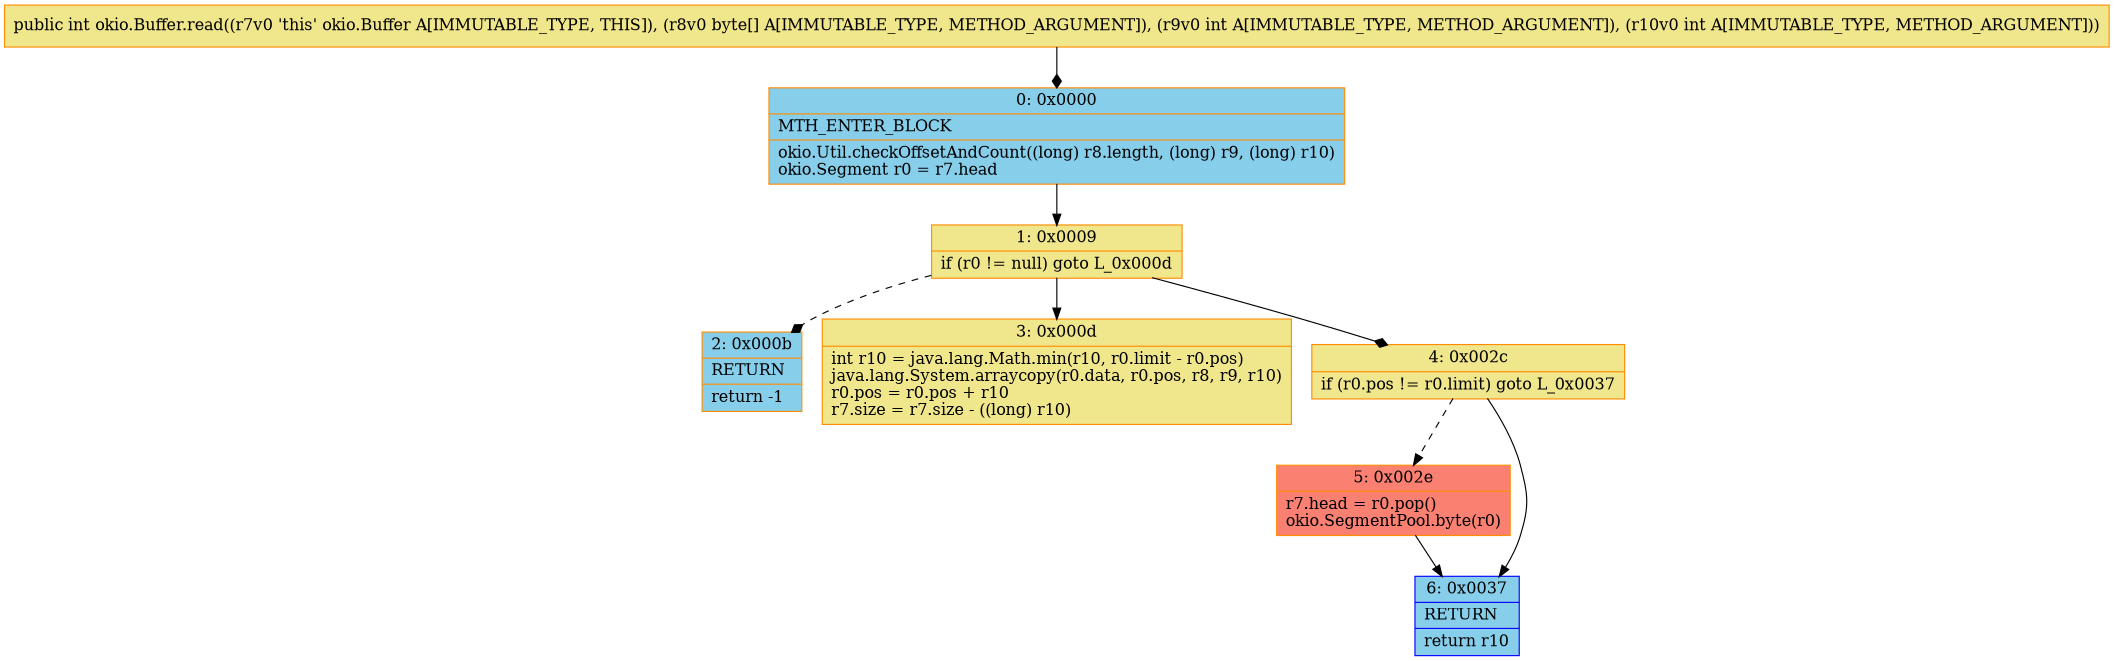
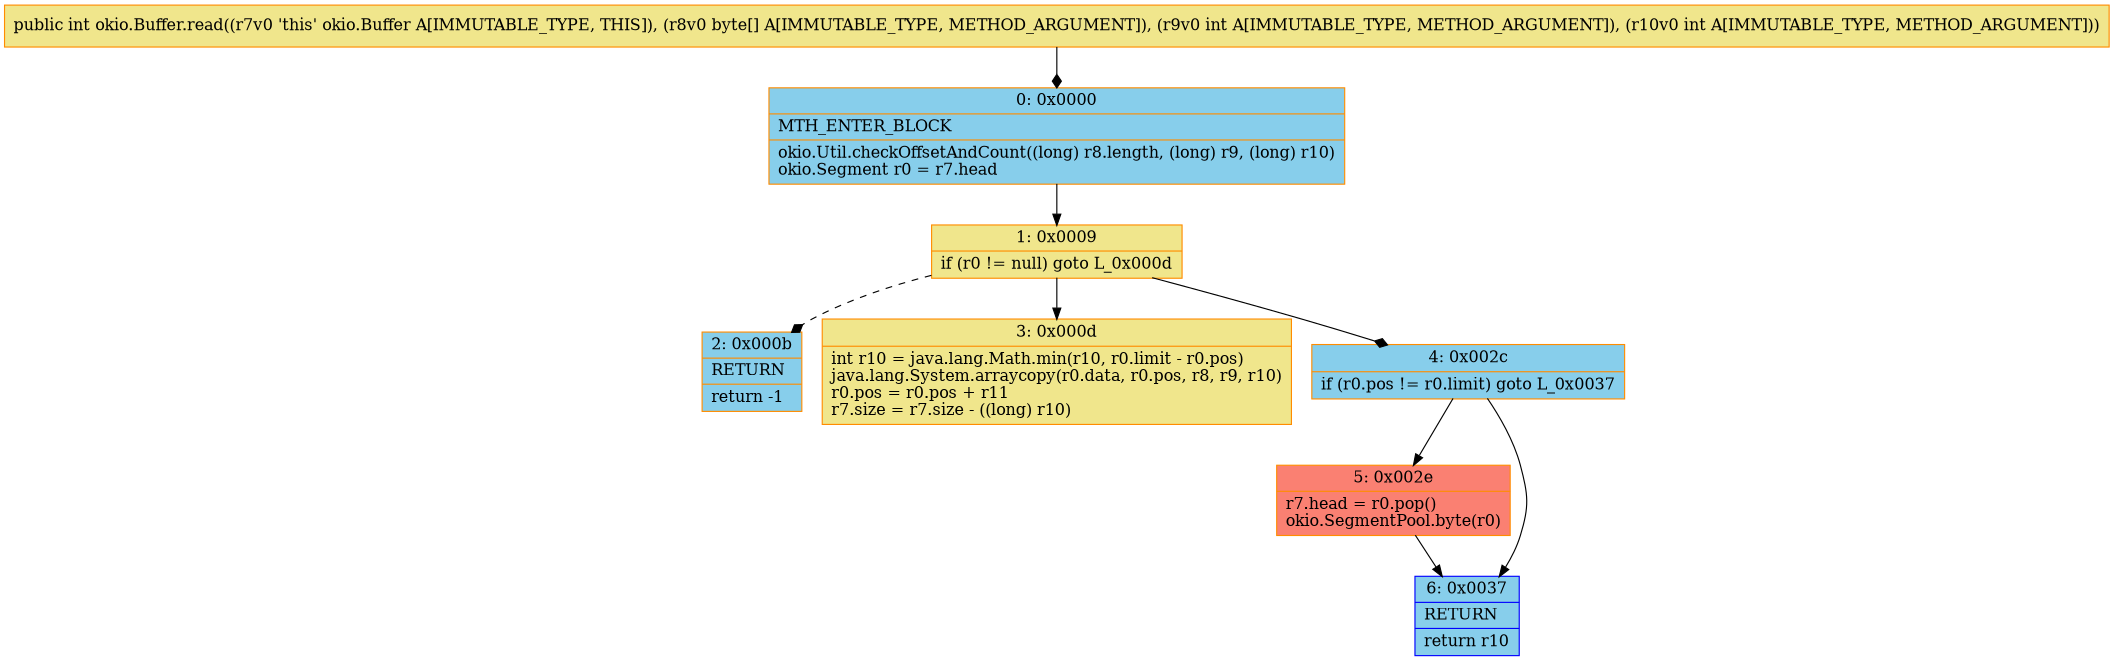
node "4: 0x002c": fillcolor khaki -> skyblue
node "3: 0x000d": text "r0.pos = r0.pos + r10" -> "r0.pos = r0.pos + r11"
edge "4: 0x002c" -> "5: 0x002e": style dashed -> solid
